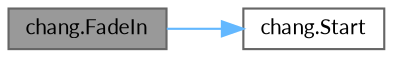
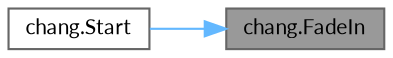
edge "chang.FadeIn" -> "chang.Start": reversed
